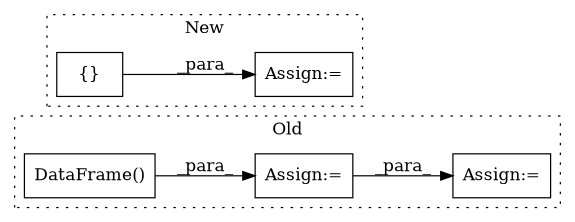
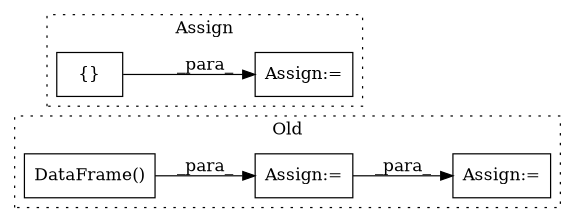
cluster "New": label "New" -> "Assign"
